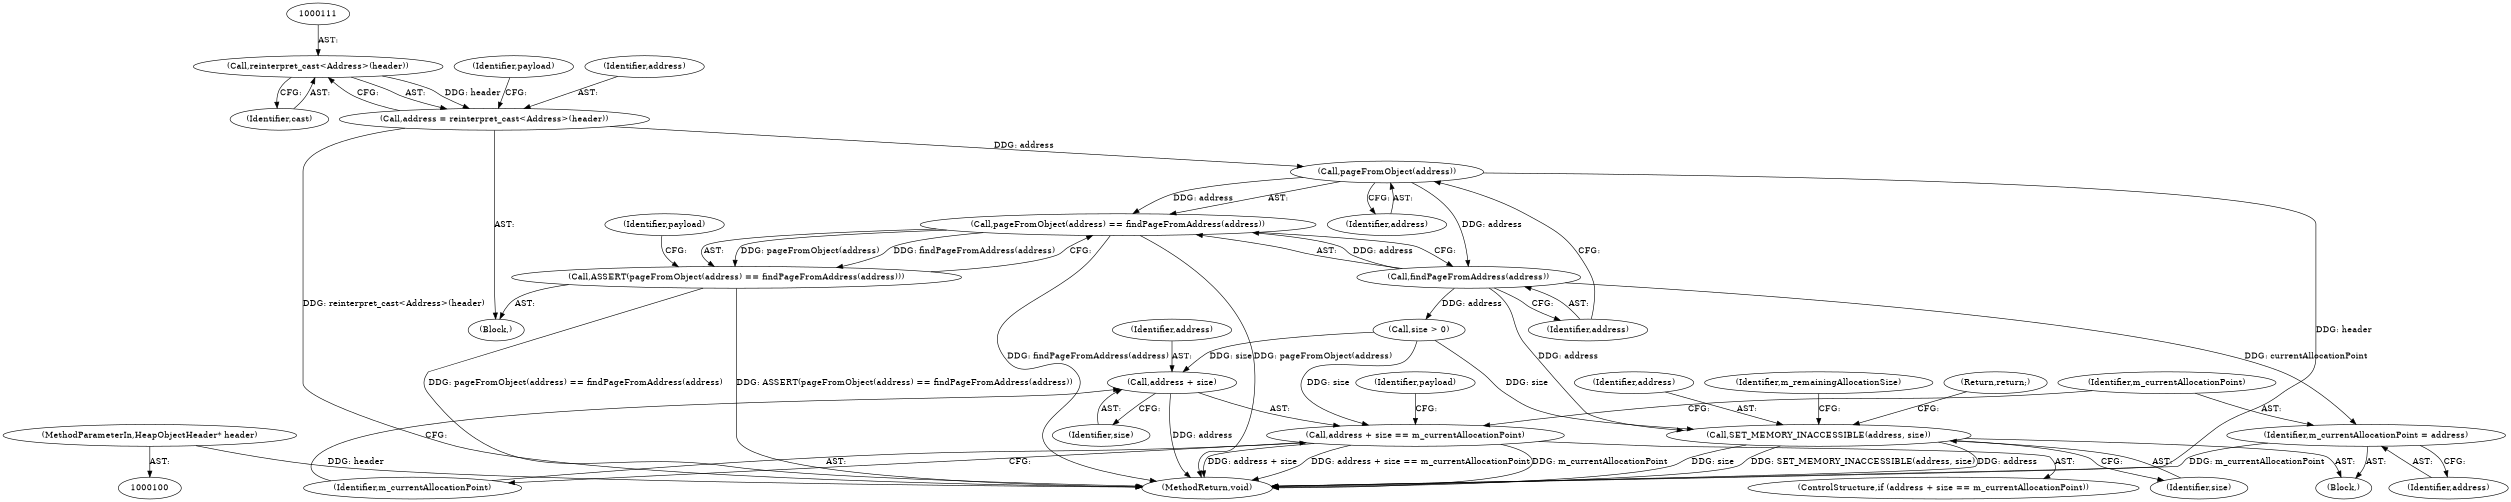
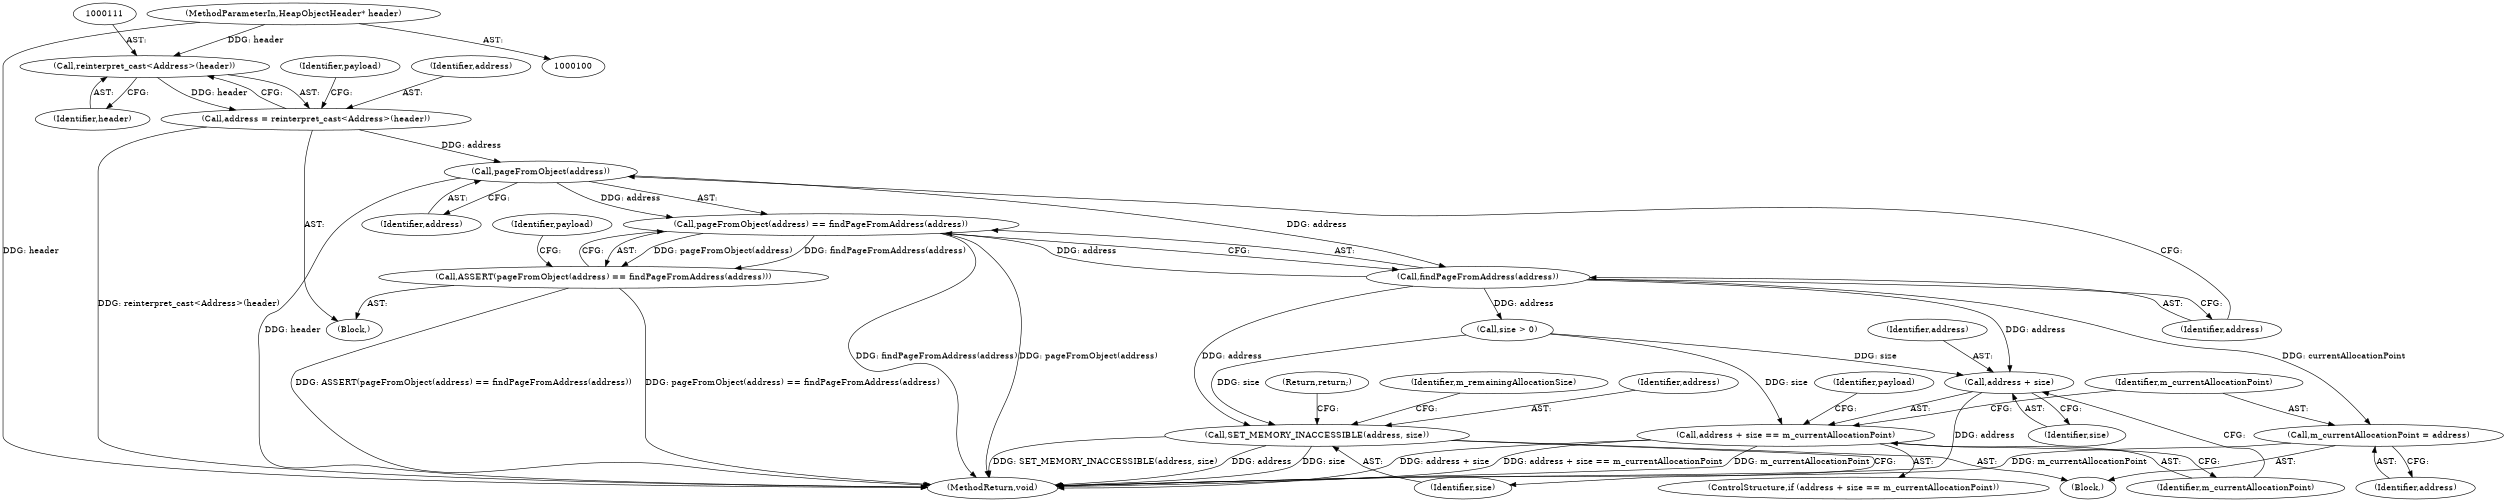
edge "(MethodParameterIn,HeapObjectHeader* header)" -> "(Call,reinterpret_cast<Address>(header))": added, label "DDG: header"
node "(Identifier,cast)": label "(Identifier,cast)" -> "(Identifier,header)"
edge "(Call,findPageFromAddress(address))" -> "(Call,address + size)": added, label "DDG: address"
node "(Identifier,m_currentAllocationPoint = address)": label "(Identifier,m_currentAllocationPoint = address)" -> "(Call,m_currentAllocationPoint = address)"
